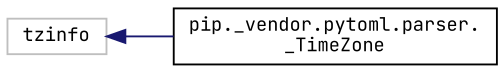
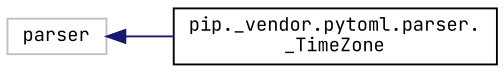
node "tzinfo": label "tzinfo" -> "parser"
